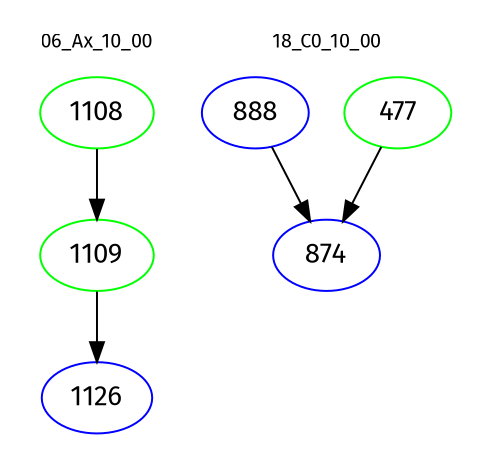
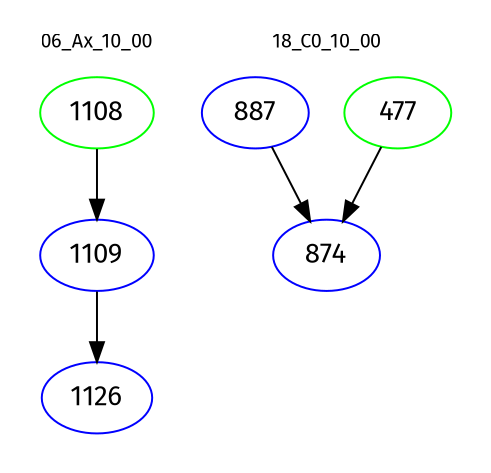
node "888": label "888" -> "887"
node "1109": color green -> blue
